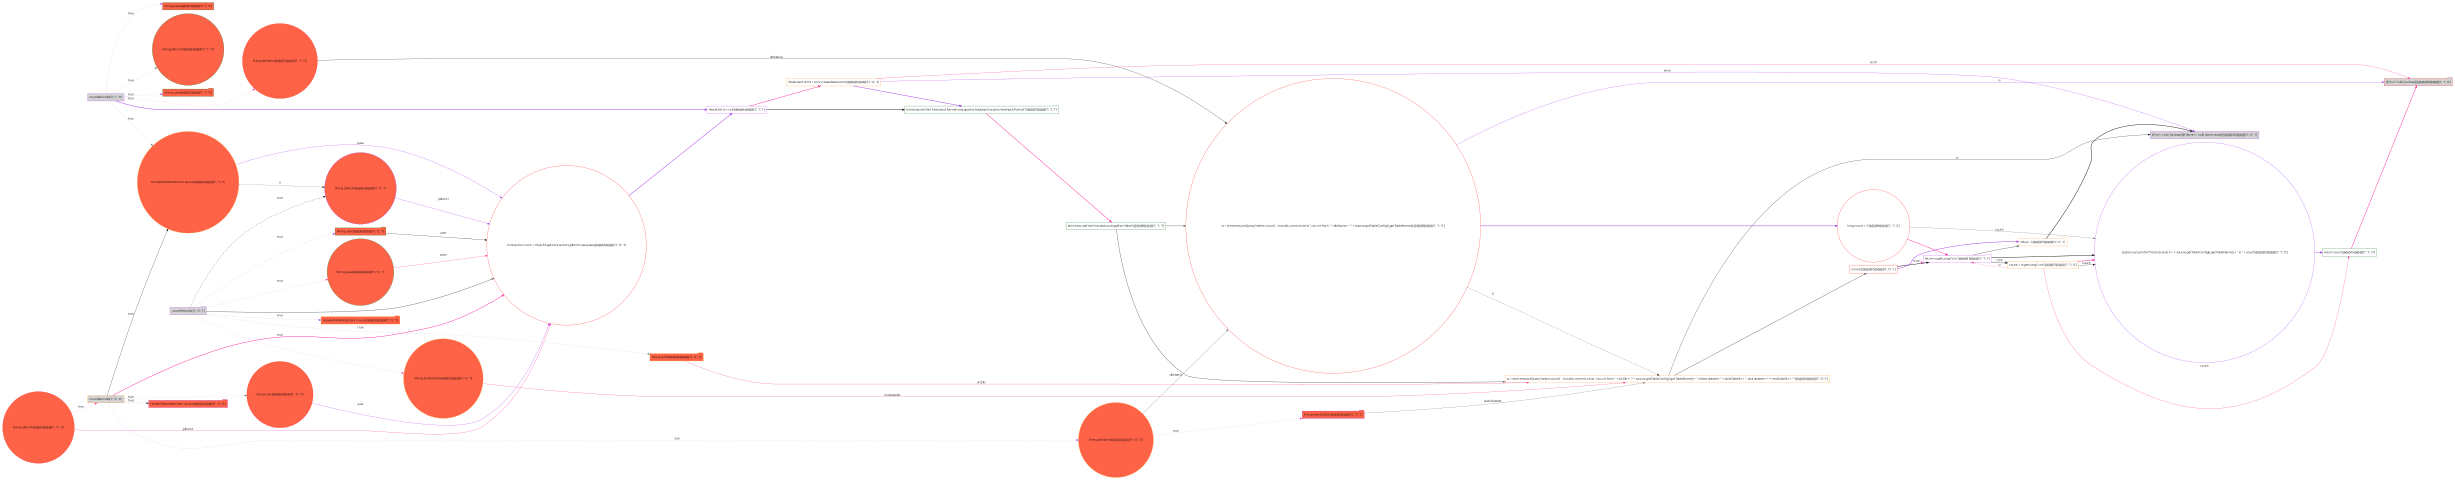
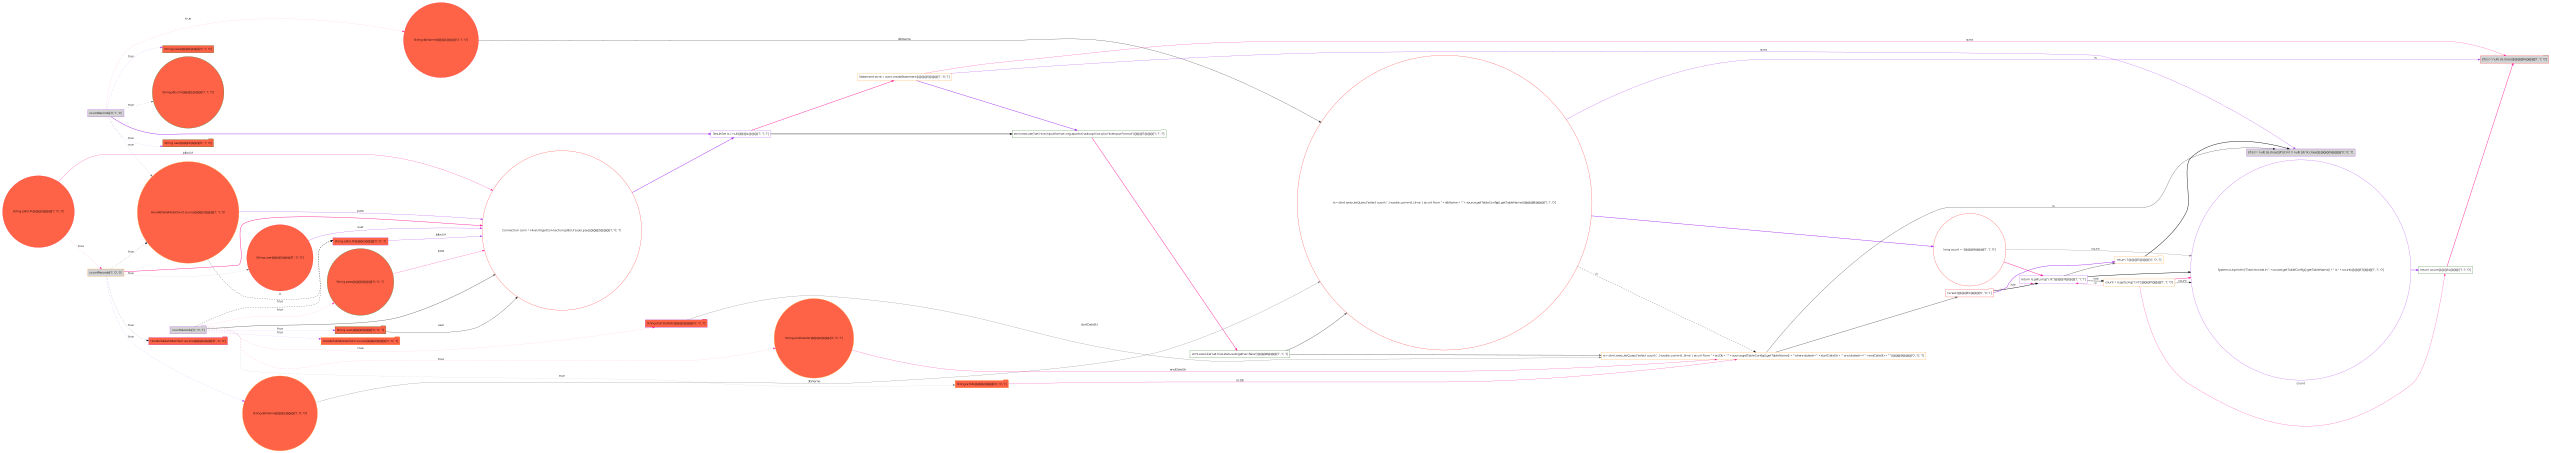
node "String jdbcUrl@@@2@@@['0', '0', '1']": shape circle -> box
edge "countRecords['1', '0', '0']" -> "HoodieTableMetaClient source@@@2@@@['1', '1', '0']": style solid -> dotted
edge "String dbName@@@2@@@['1', '0', '0']" -> "String startDateStr@@@2@@@['0', '0', '1']": now "countRecords['0', '0', '1']" -> "String startDateStr@@@2@@@['0', '0', '1']"
